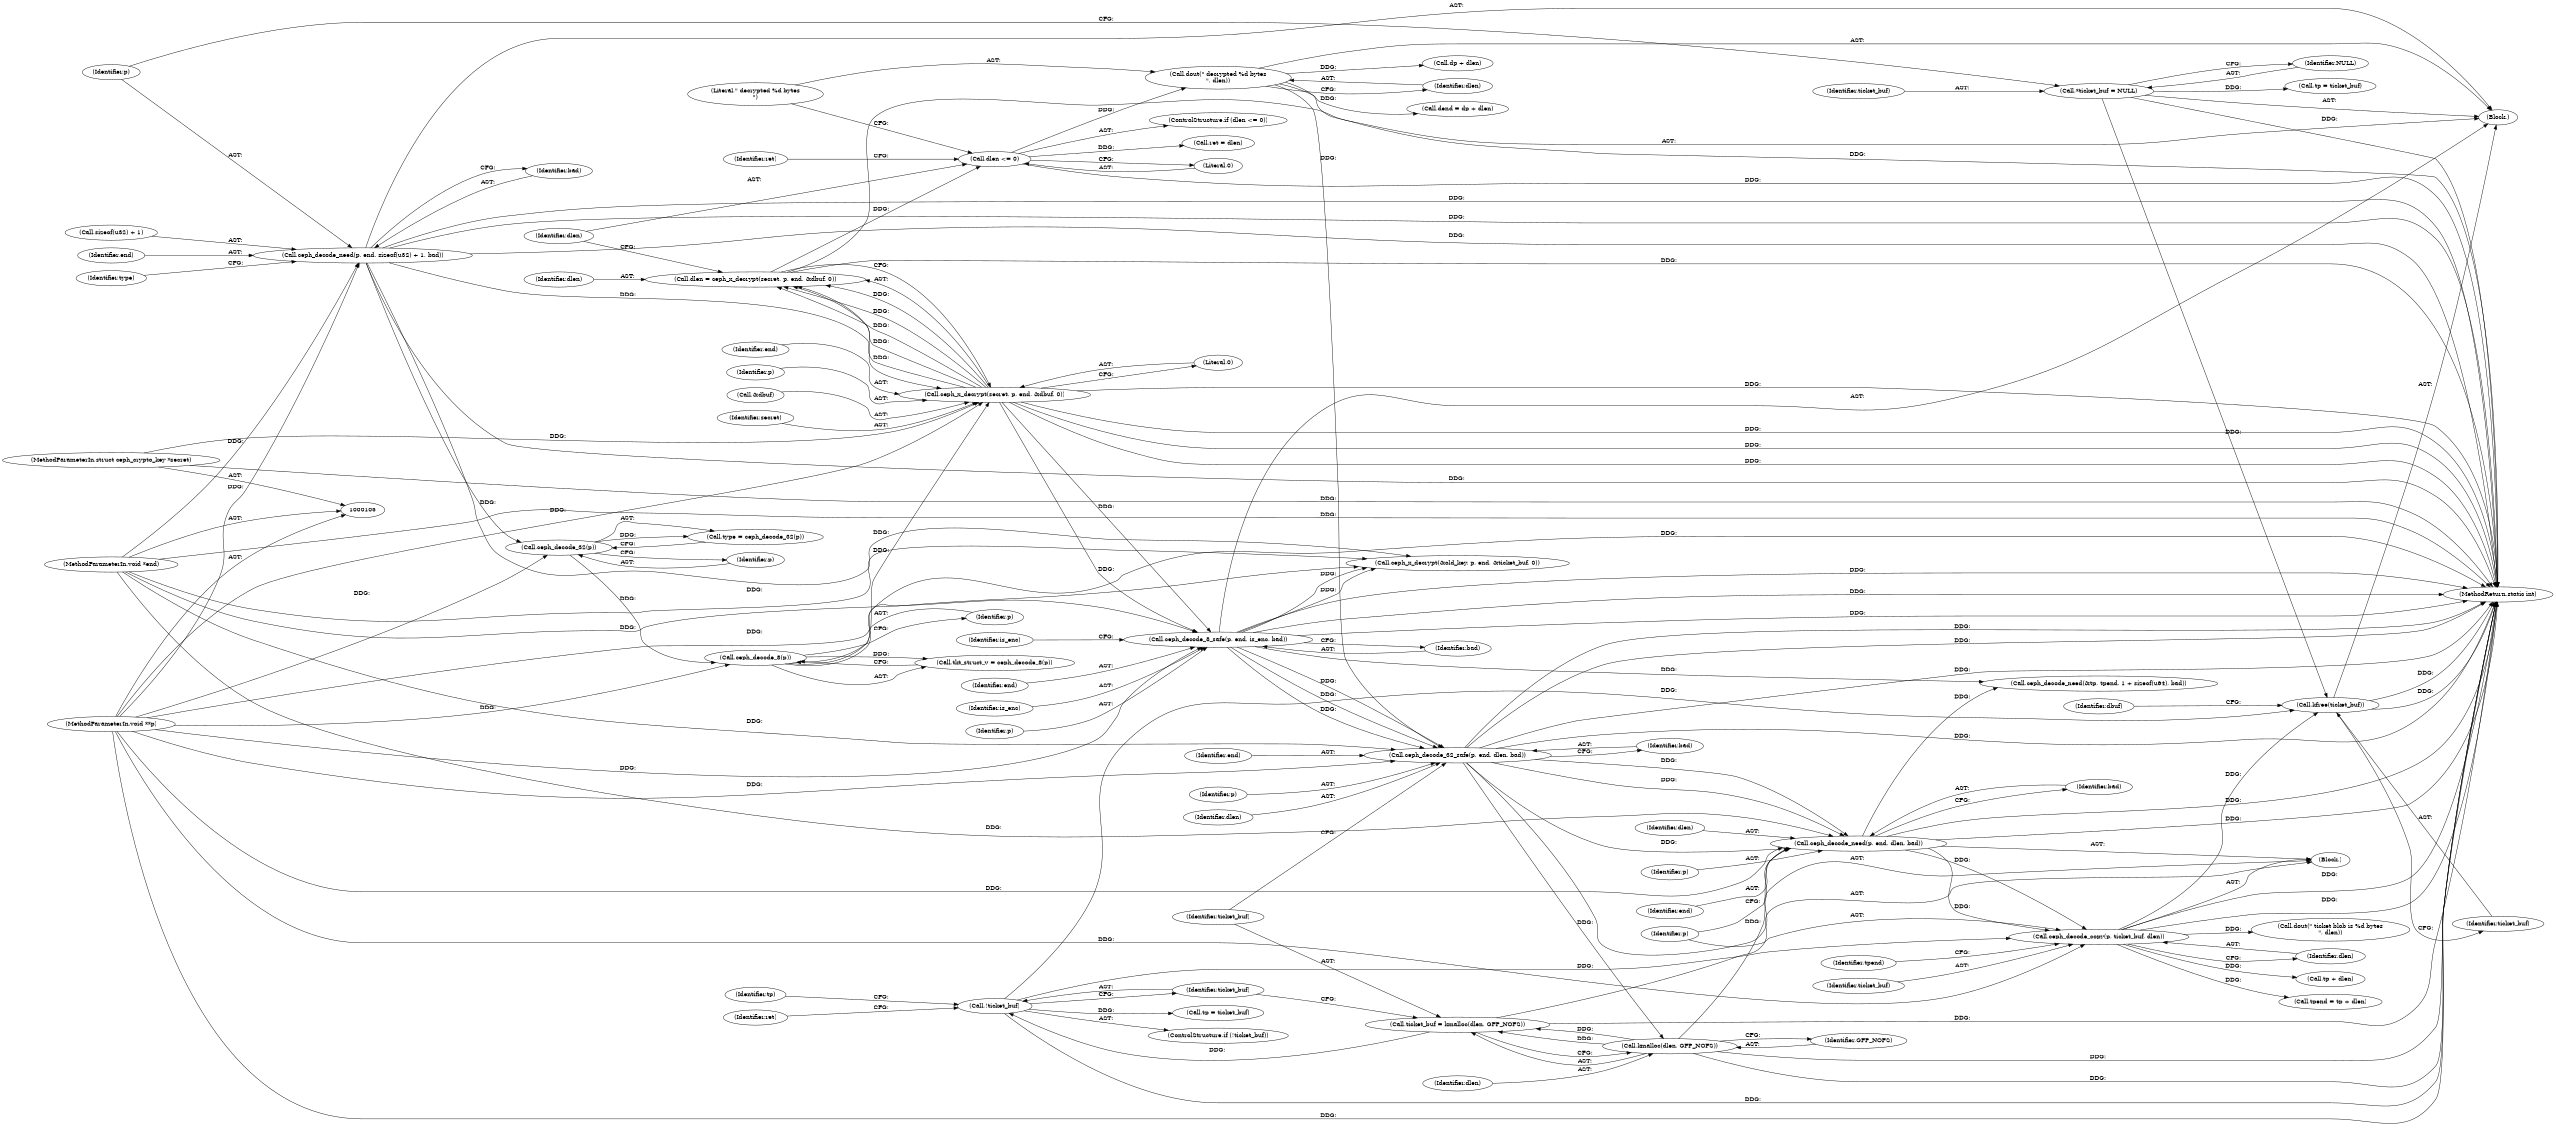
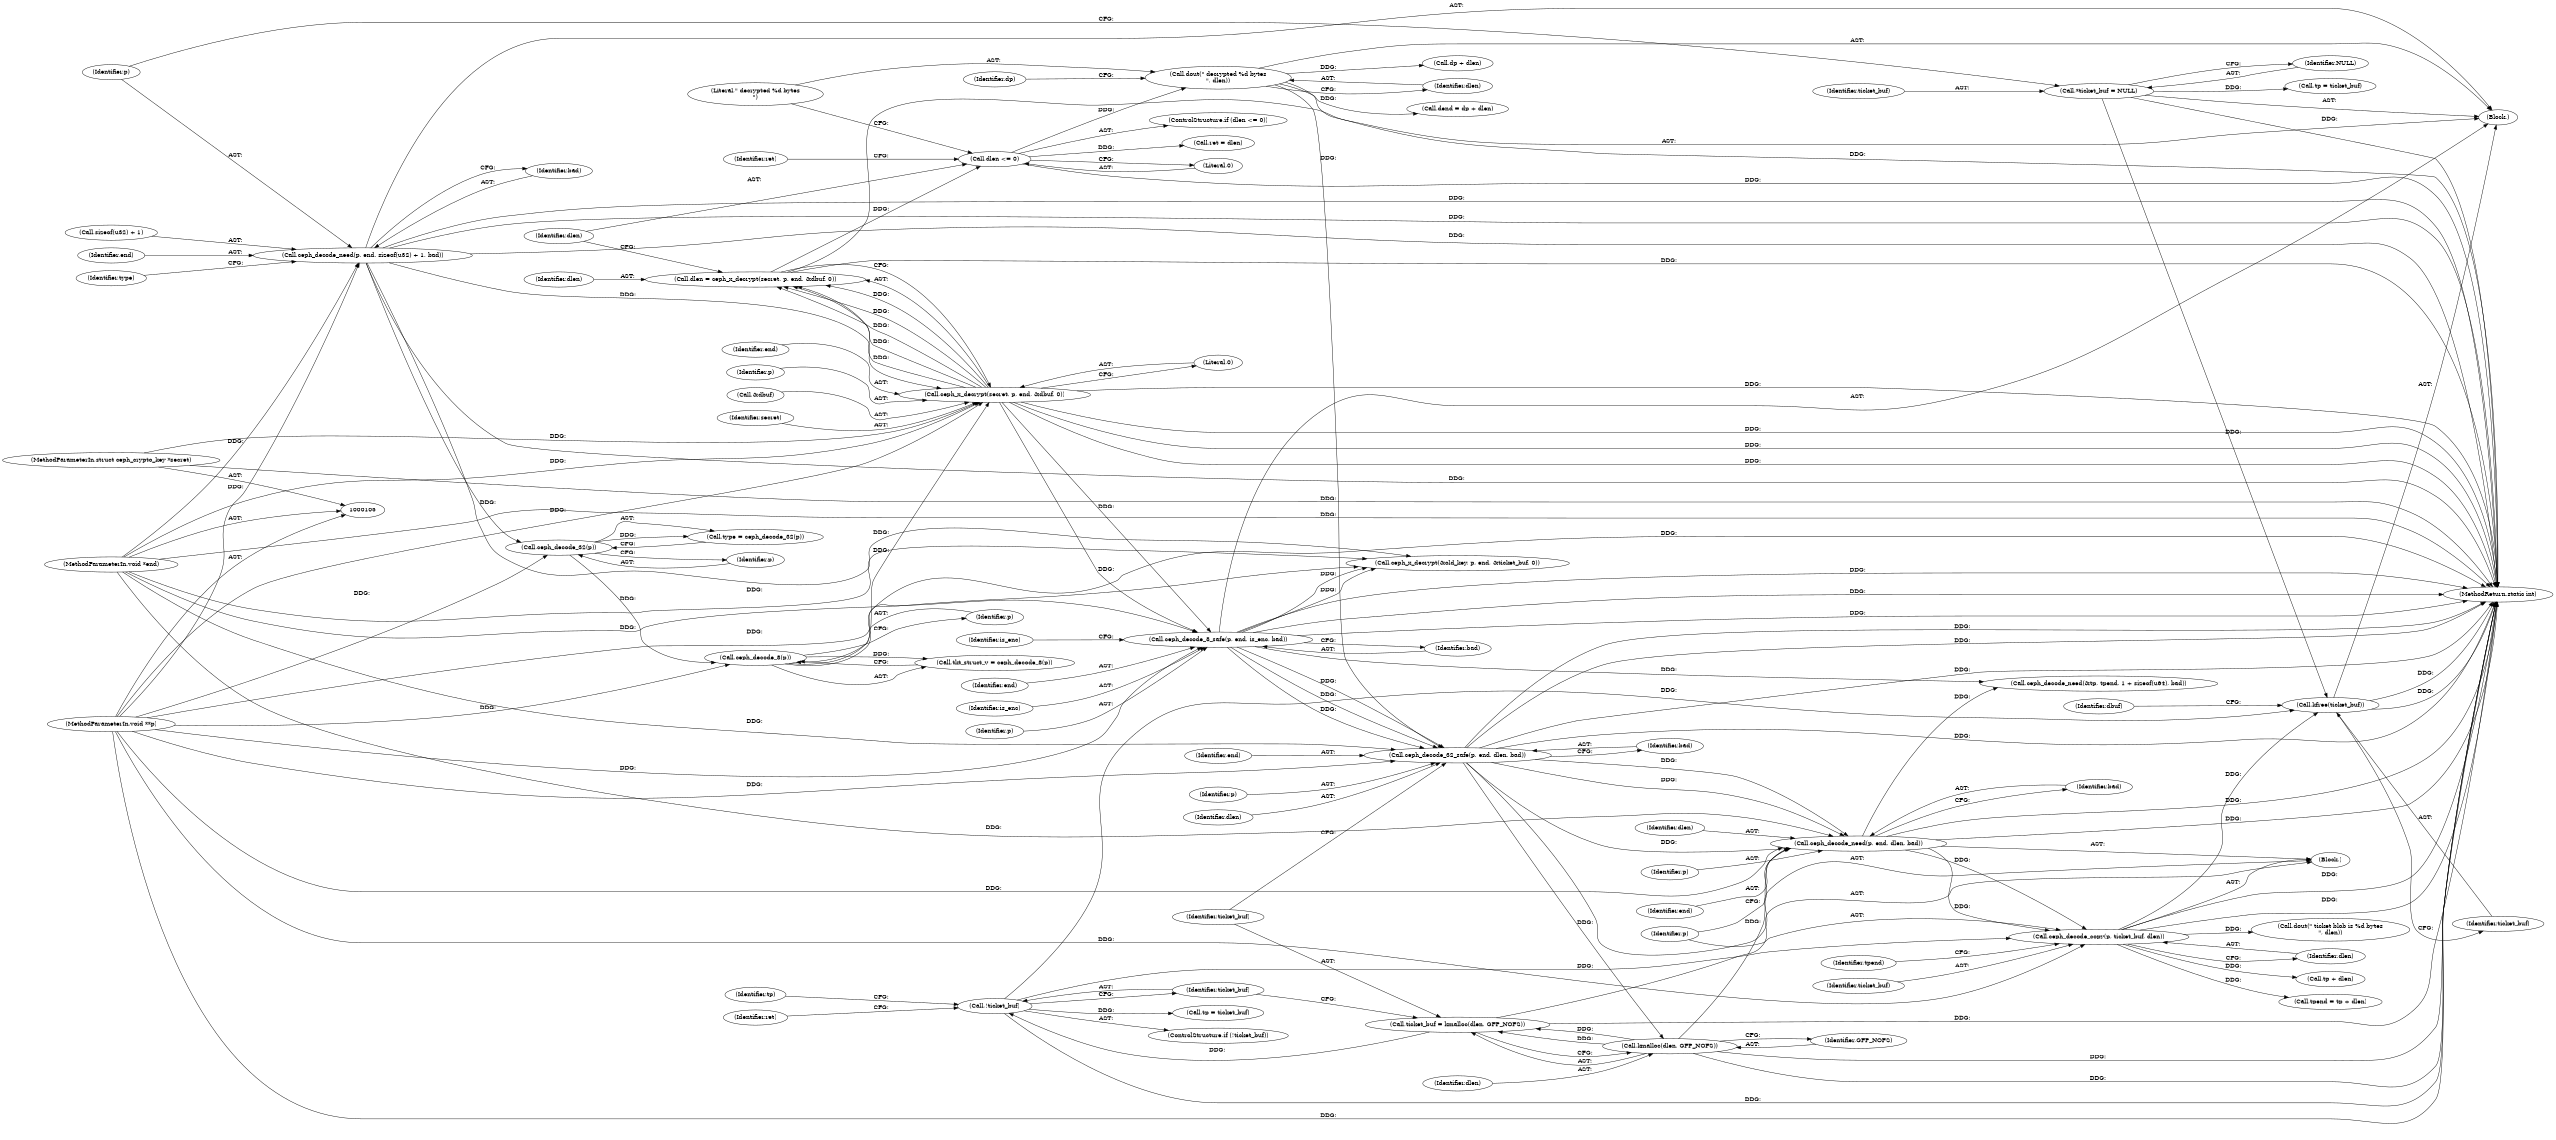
node "(Identifier,dp)": added
edge "(MethodParameterIn,void *end)" -> "(Call,ceph_x_decrypt(secret, p, end, &dbuf, 0))": added, label "DDG:"
